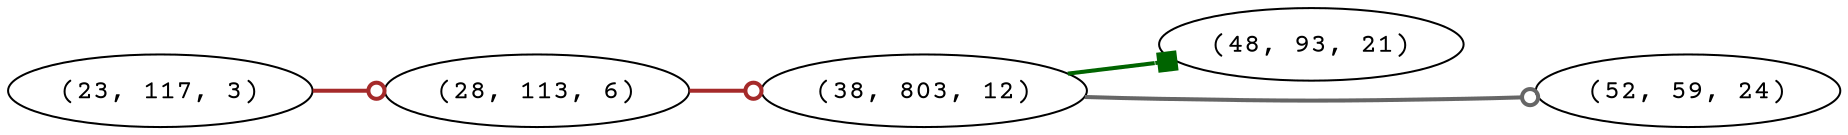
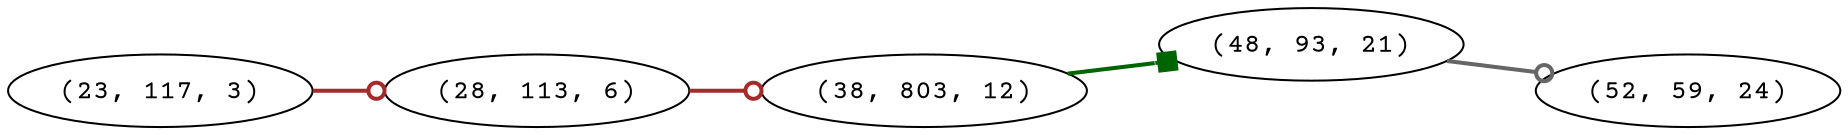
edge "(38, 803, 12)" -> "(52, 59, 24)": now "(48, 93, 21)" -> "(52, 59, 24)"
